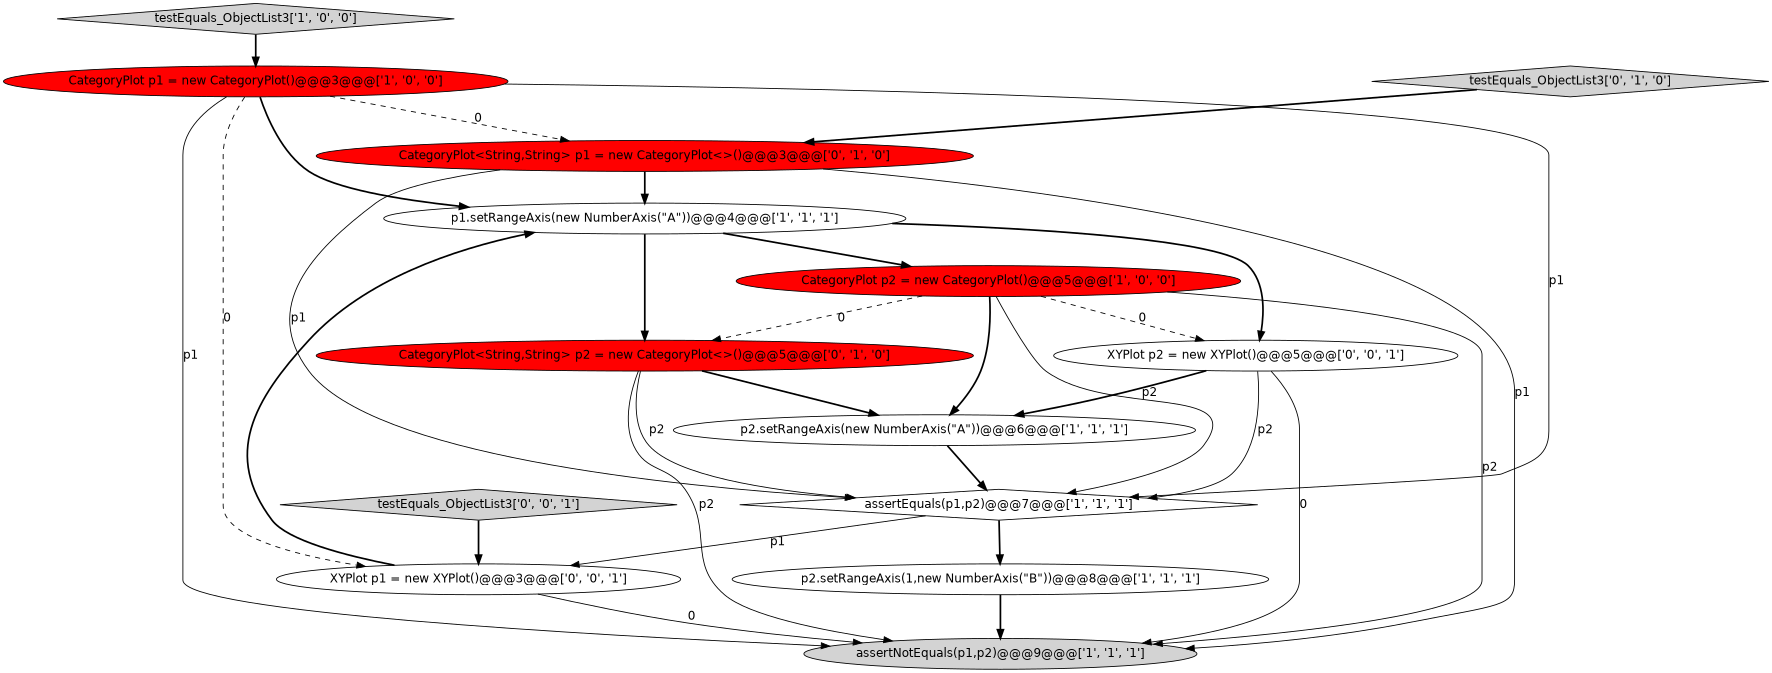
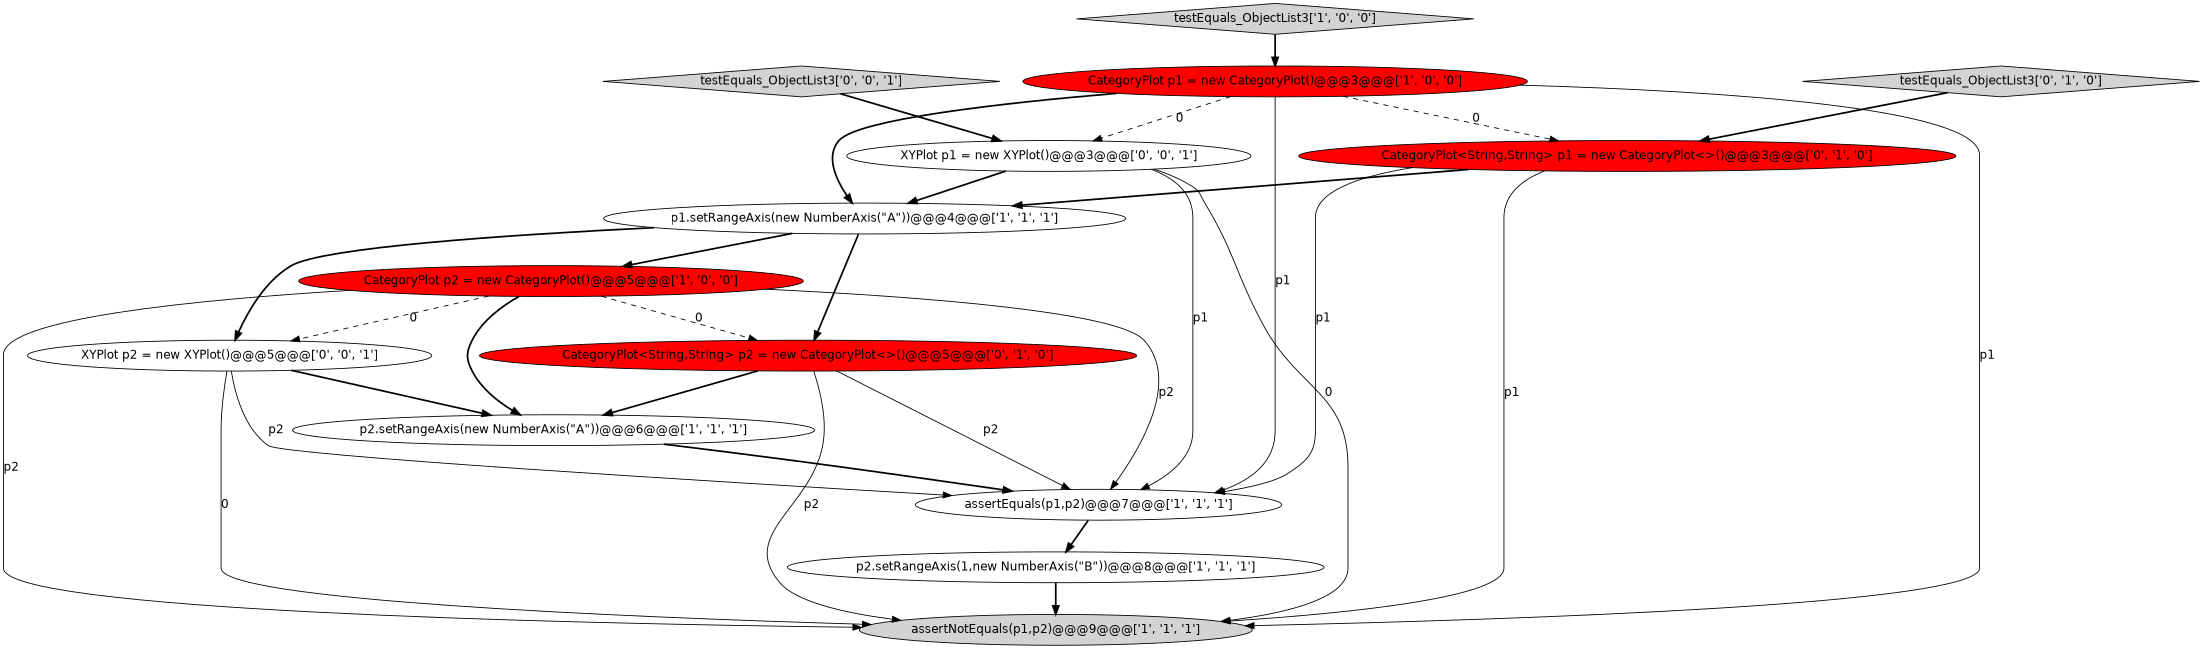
node "assertEquals(p1,p2)@@@7@@@['1', '1', '1']": shape diamond -> ellipse
edge "assertEquals(p1,p2)@@@7@@@['1', '1', '1']" -> "XYPlot p1 = new XYPlot()@@@3@@@['0', '0', '1']": reversed
